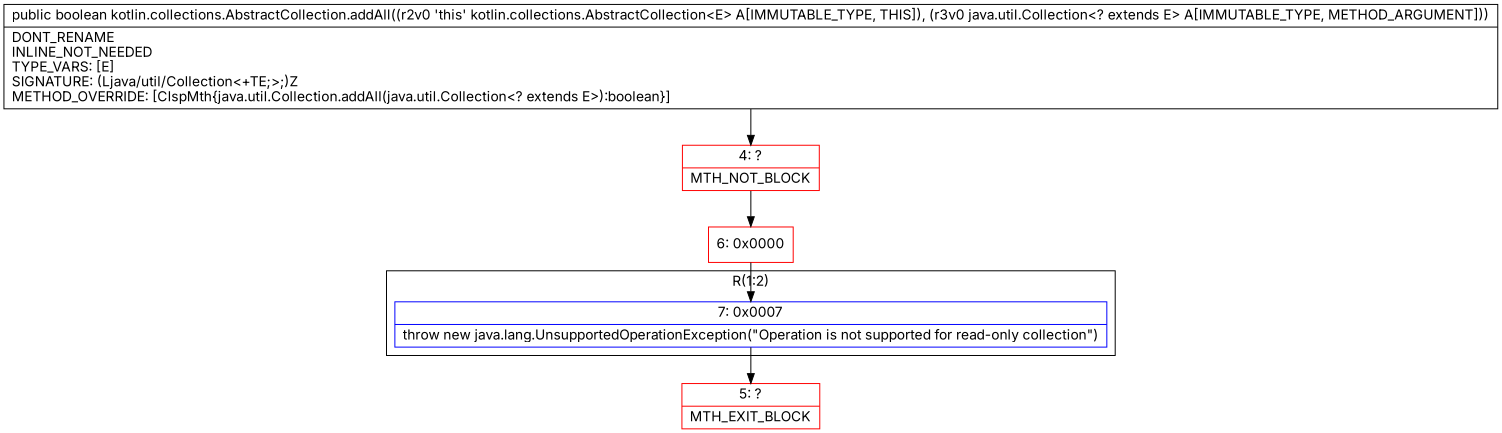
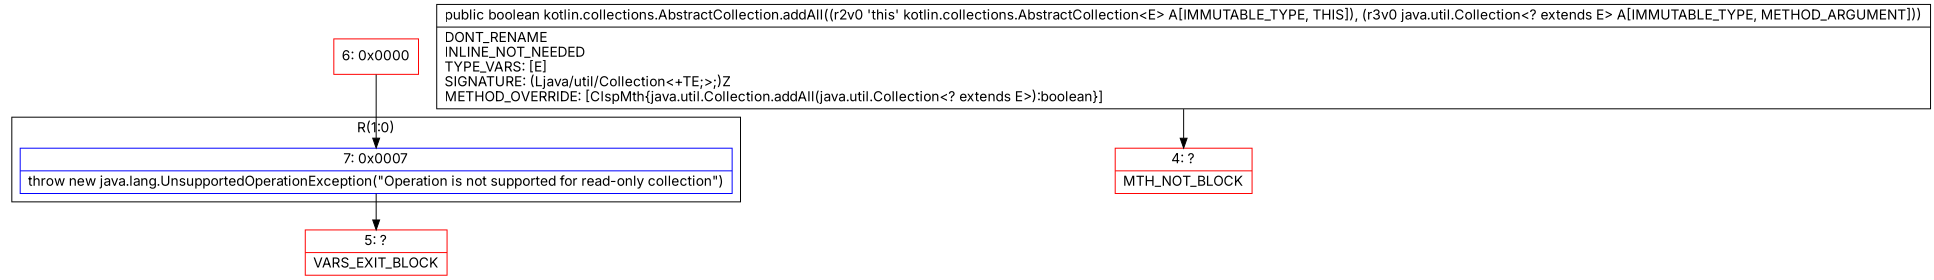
edge "4: ?" -> "6: 0x0000": removed
cluster "R(1:2)": label "R(1:2)" -> "R(1:0)"
node "5: ?": text "MTH_EXIT_BLOCK" -> "VARS_EXIT_BLOCK"
